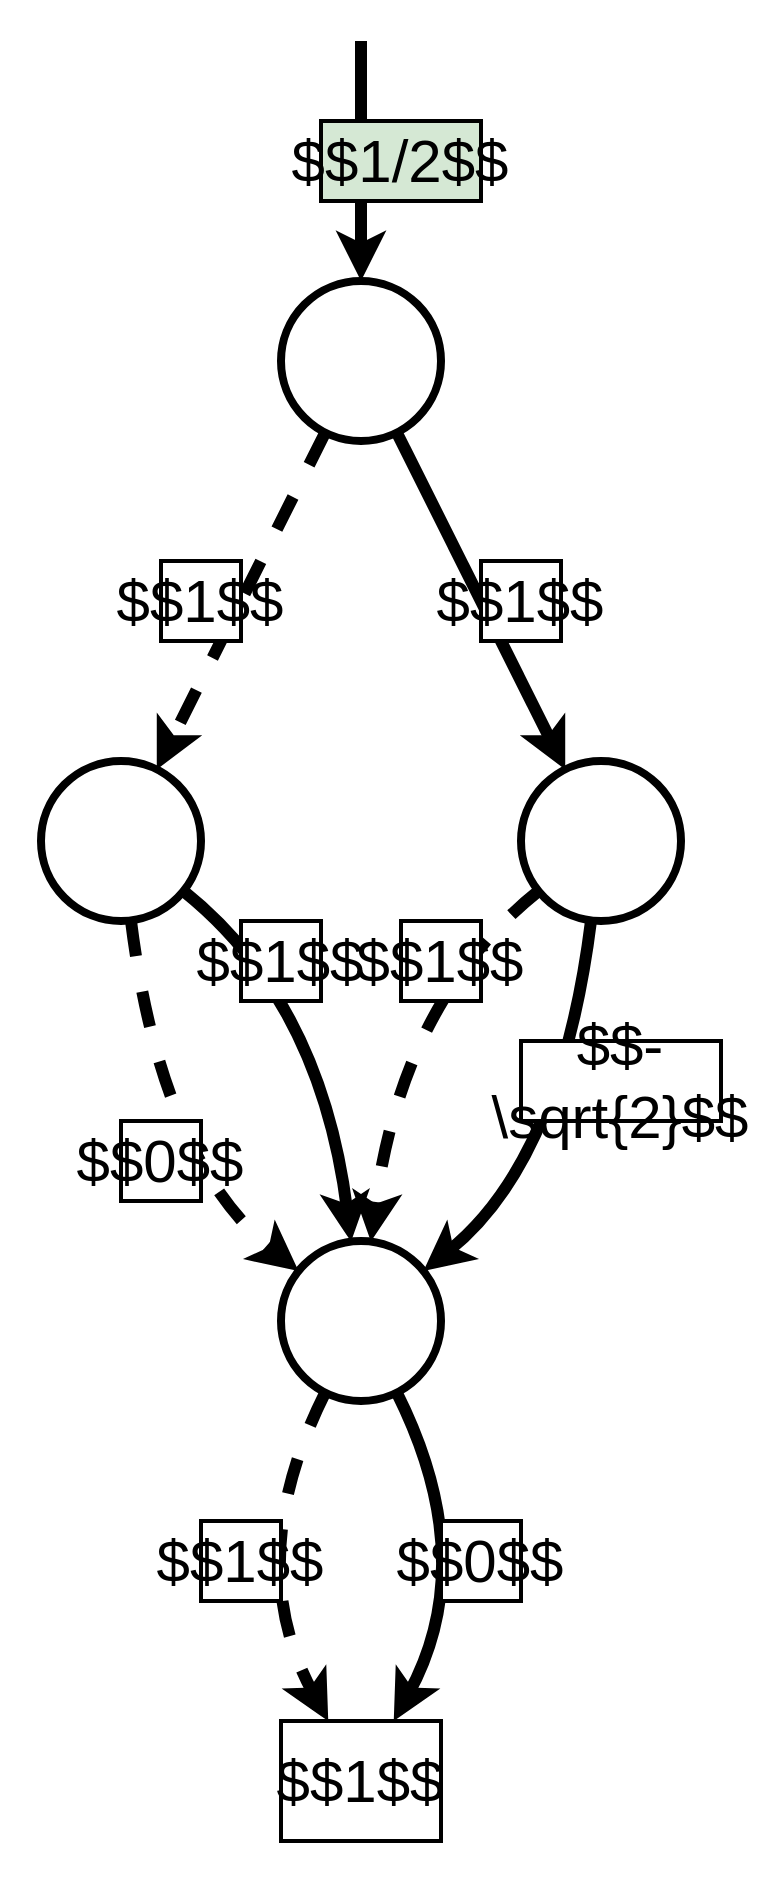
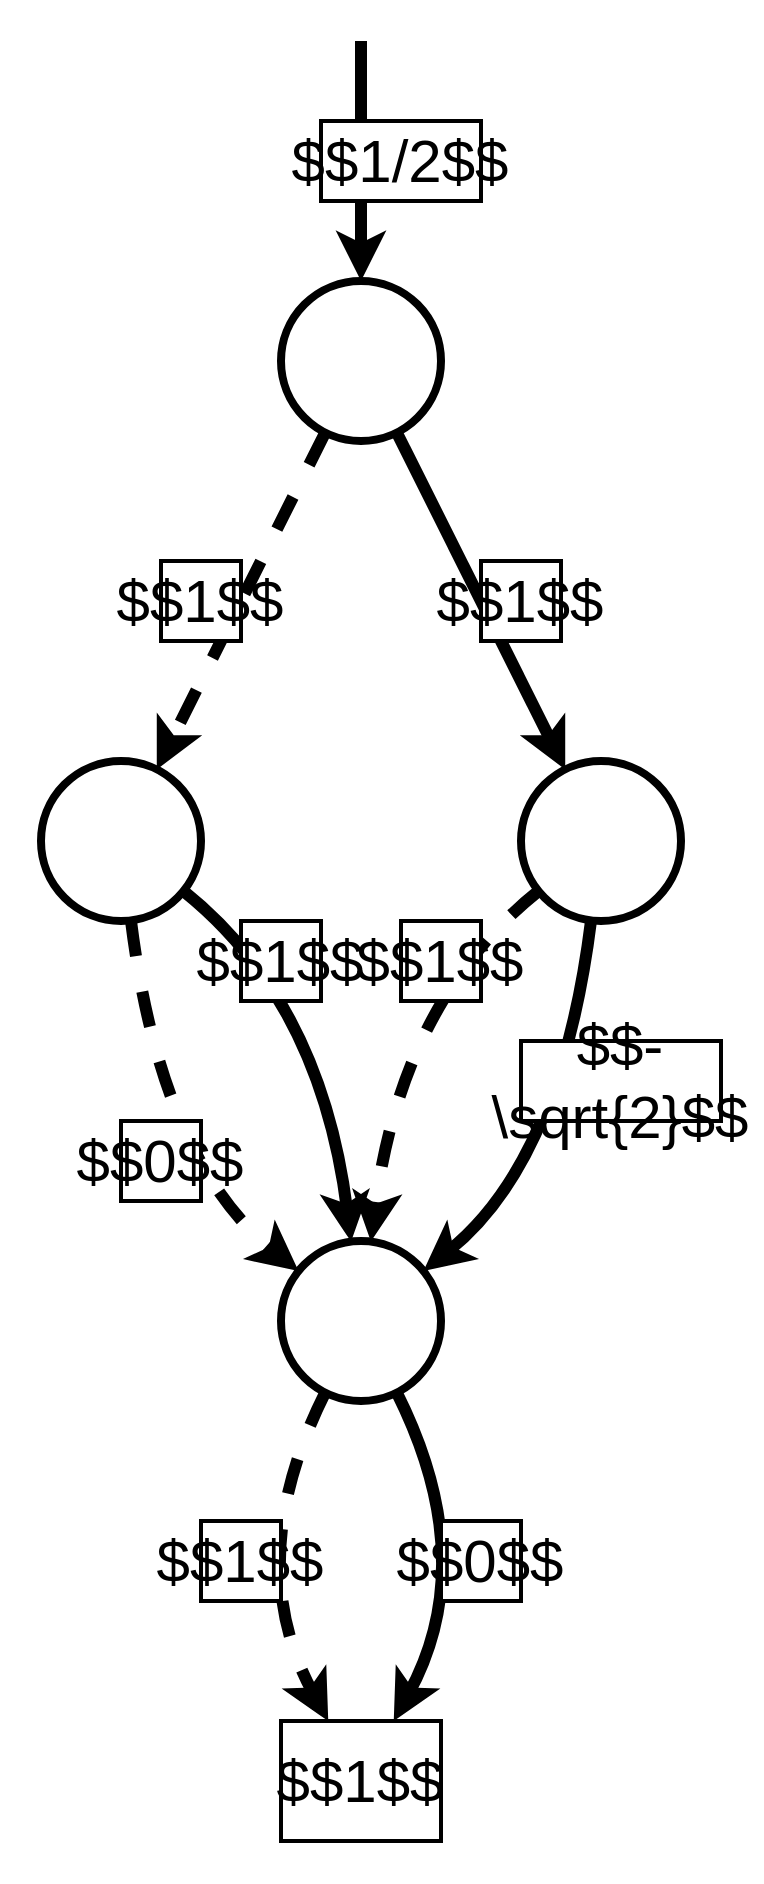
node "$$1/2$$": fillcolor #d5e8d4 -> #ffffff
